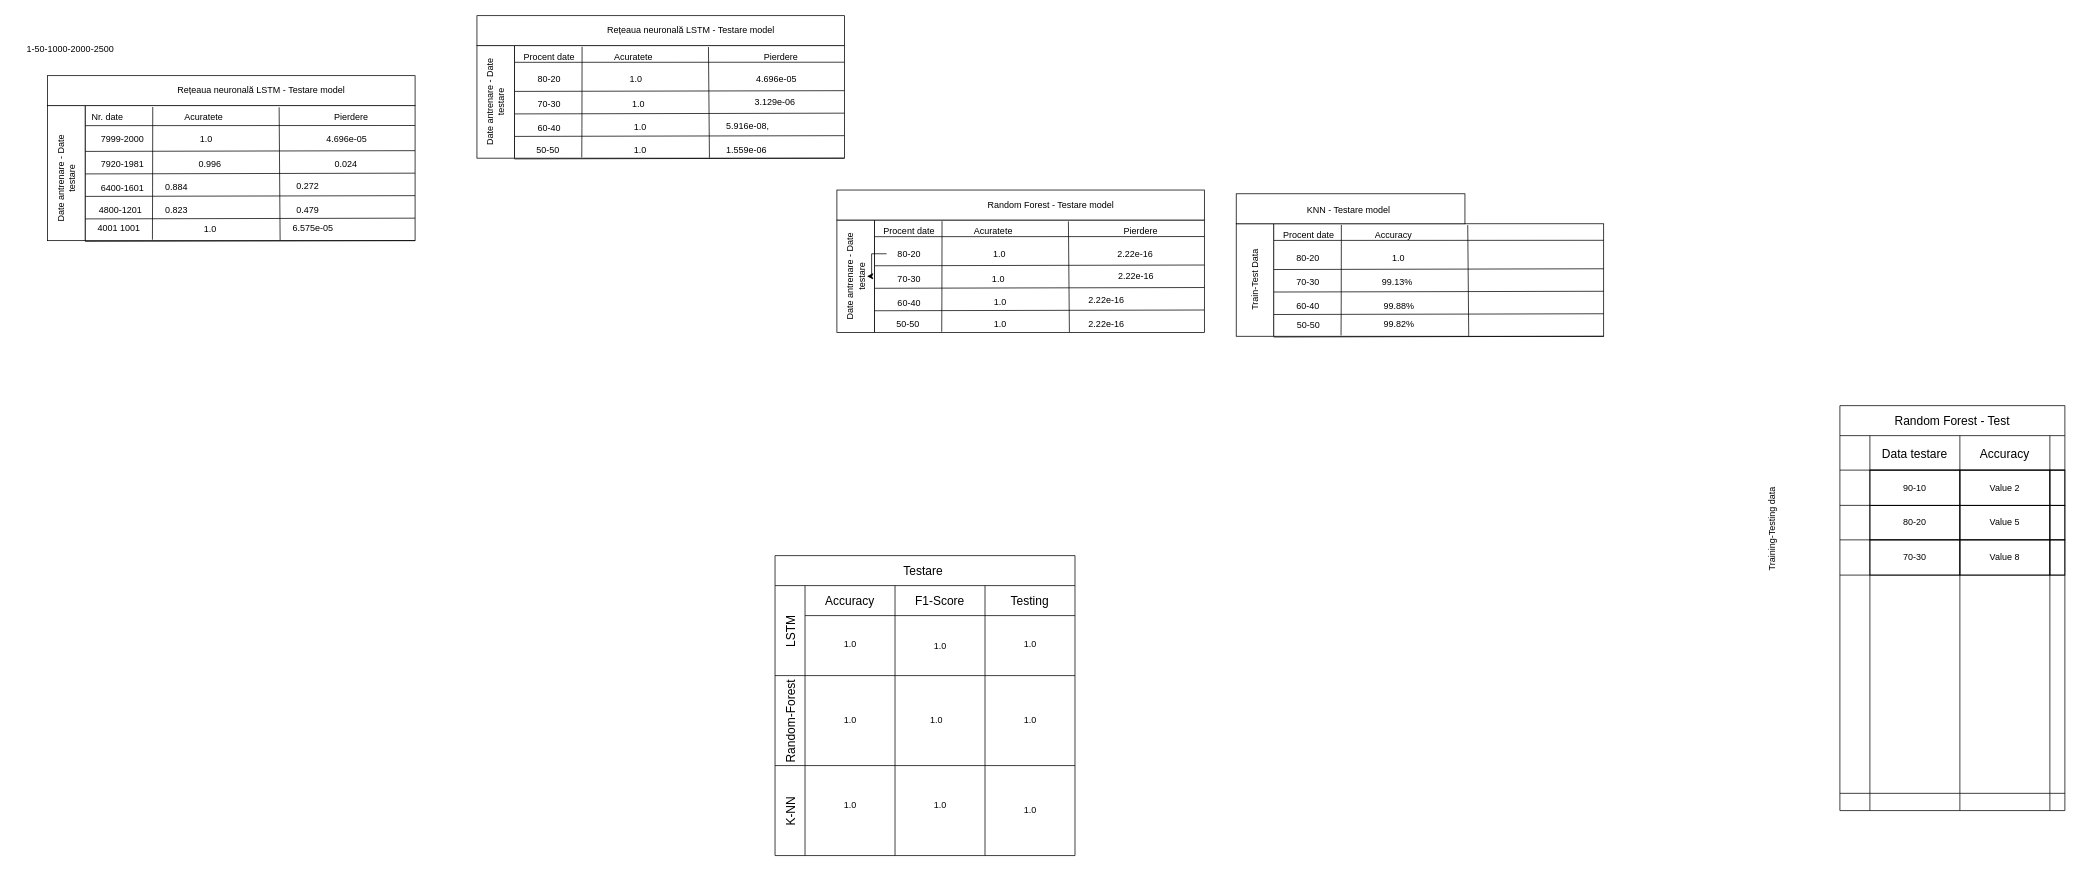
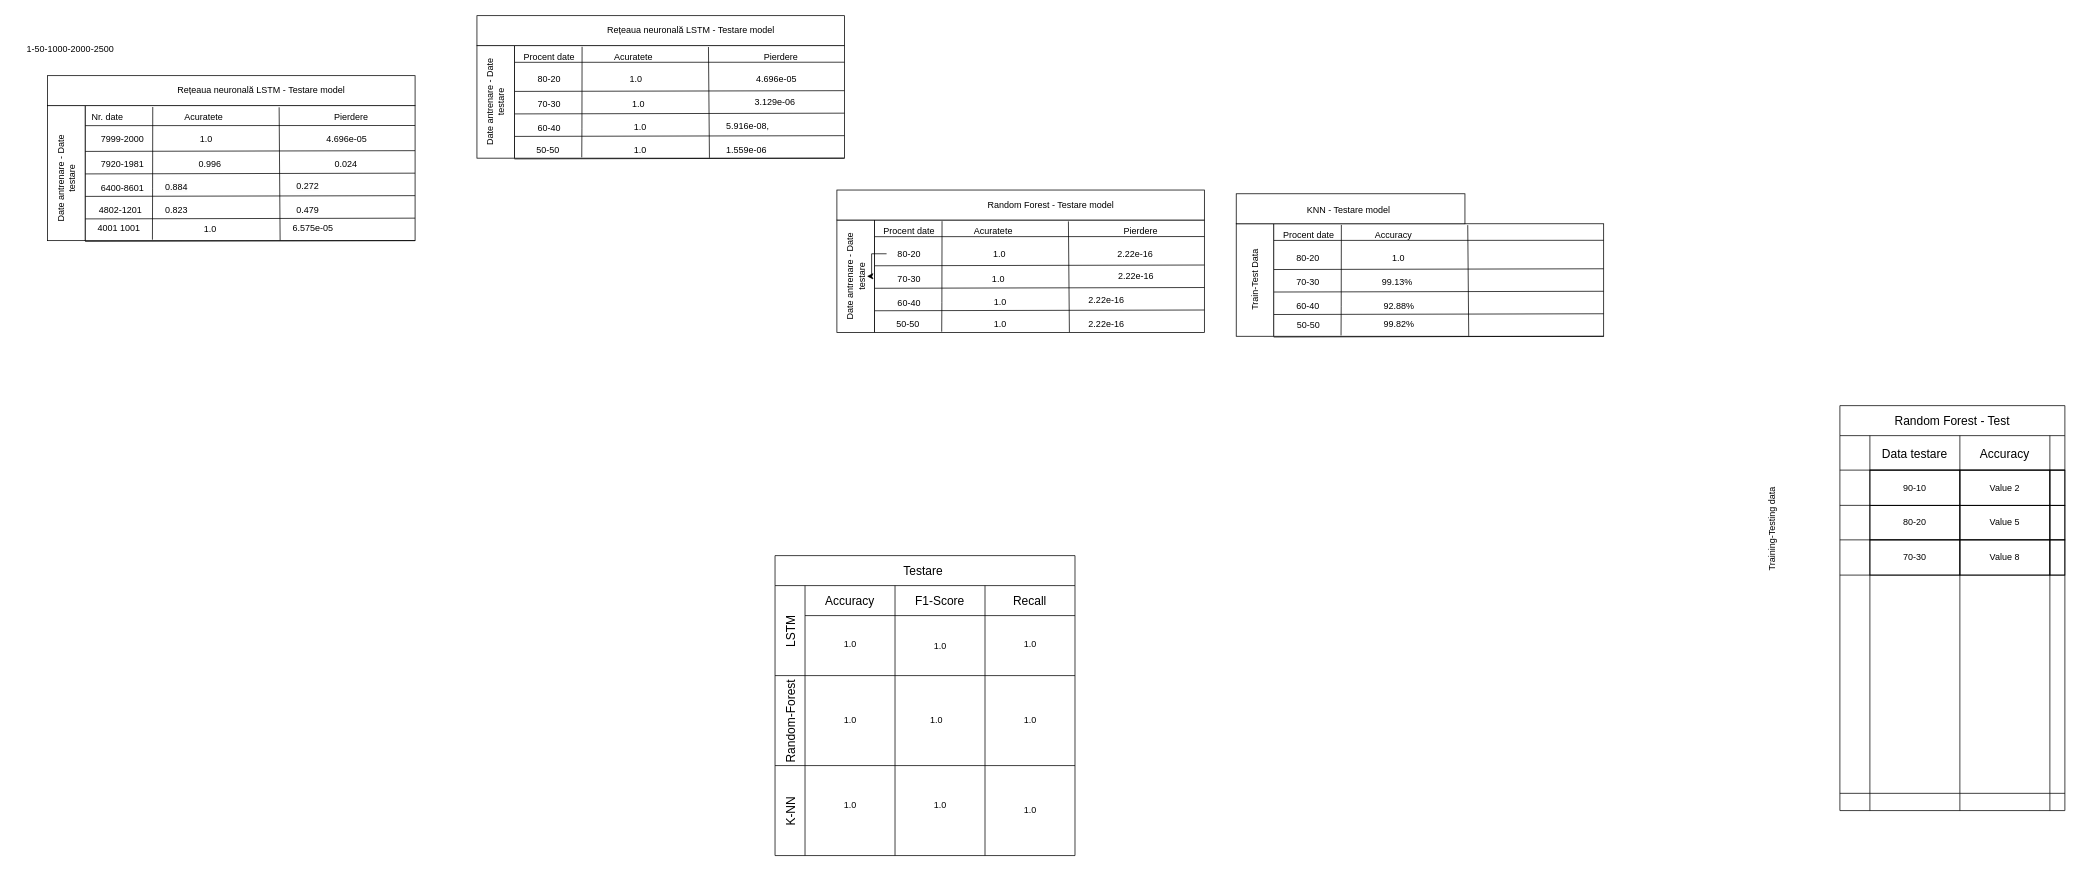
node "6400-1601": label "6400-1601" -> "6400-8601"
node "4800-1201": label "4800-1201" -> "4802-1201"
node "99.88%": label "99.88%" -> "92.88%"
node "Testing": label "Testing" -> "Recall"
